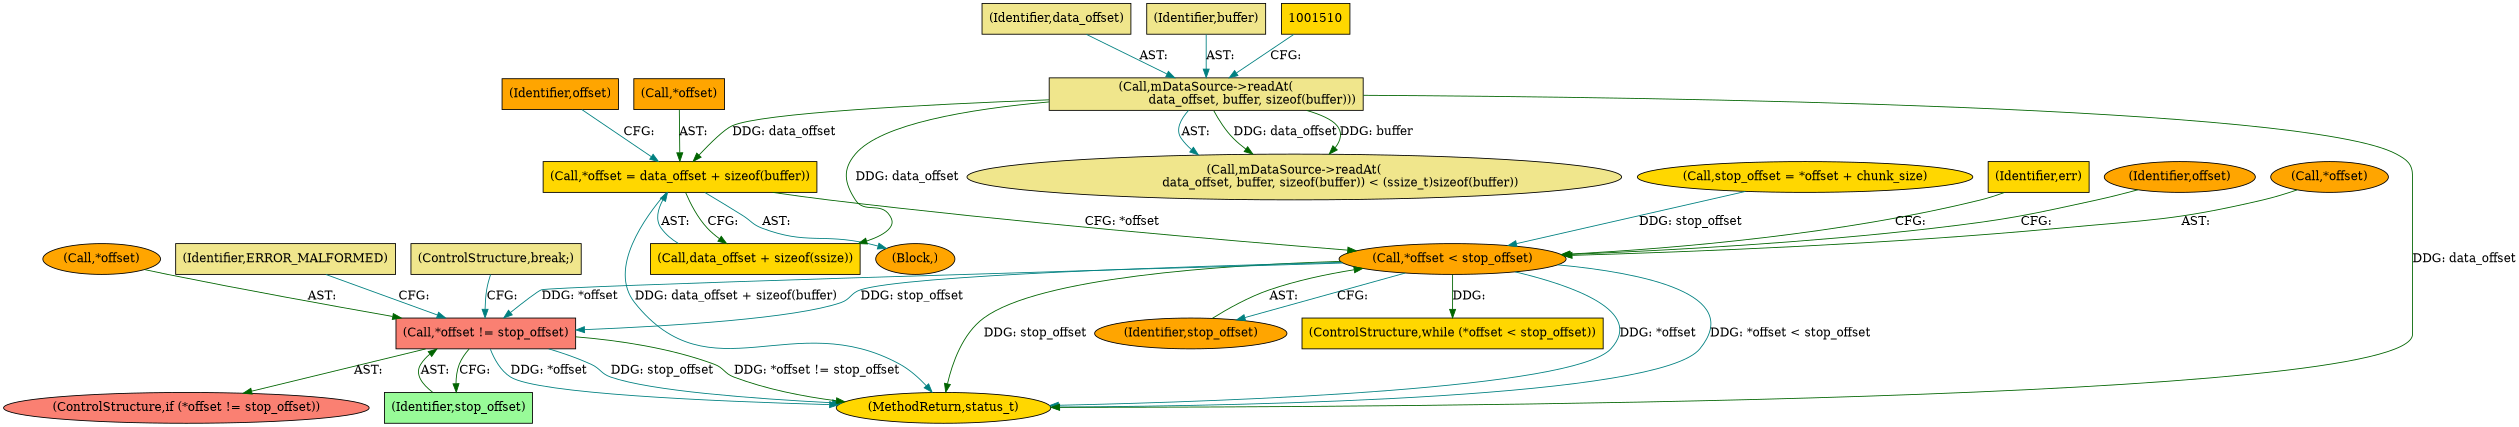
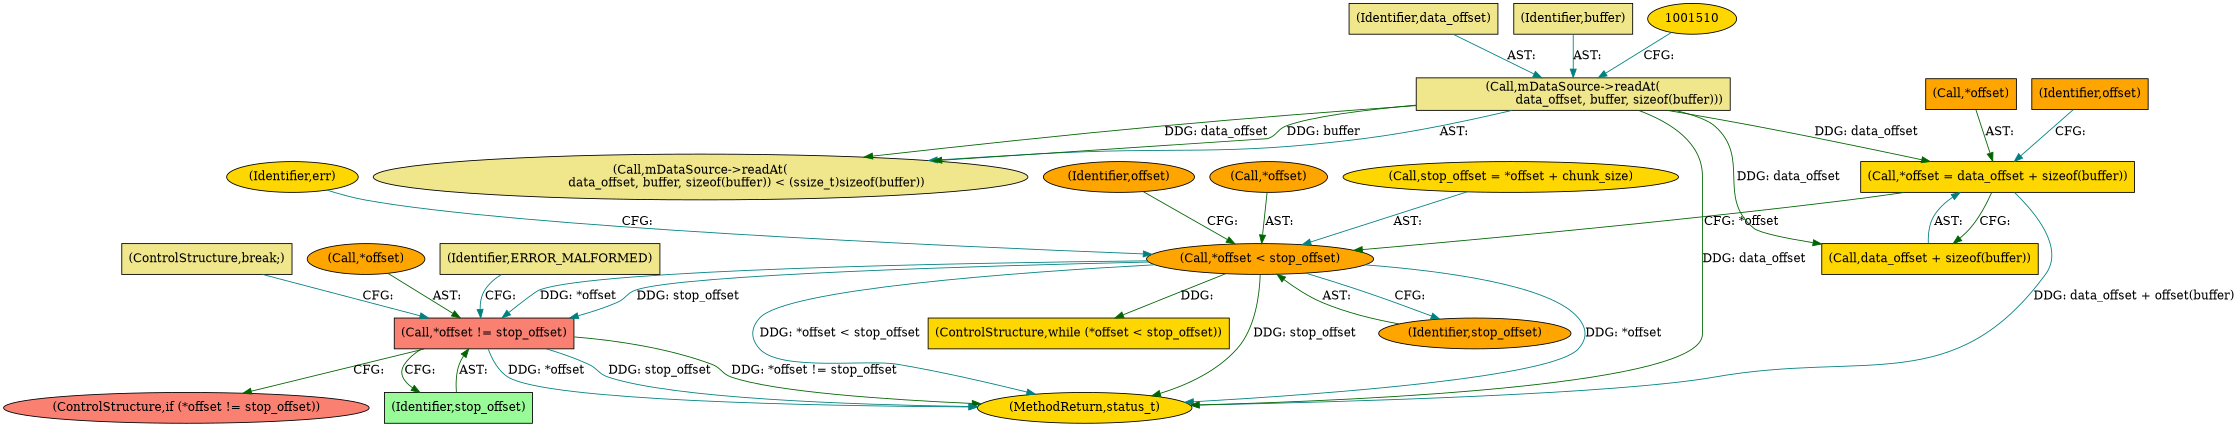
node "1001510": shape box -> ellipse
node "(Identifier,err)": shape box -> ellipse
edge "(Call,stop_offset = *offset + chunk_size)" -> "(Call,*offset < stop_offset)": label "DDG: stop_offset" -> "AST: "
edge "(Identifier,err)" -> "(Call,*offset < stop_offset)": color darkgreen -> teal
node "(Call,data_offset + sizeof(ssize))": label "(Call,data_offset + sizeof(ssize))" -> "(Call,data_offset + sizeof(buffer))"
node "(Block,)": removed
edge "(Call,*offset = data_offset + sizeof(buffer))" -> "(MethodReturn,status_t)": label "DDG: data_offset + sizeof(buffer)" -> "DDG: data_offset + offset(buffer)"
edge "(Call,*offset != stop_offset)" -> "(ControlStructure,if (*offset != stop_offset))": label "AST: " -> "CFG: "
